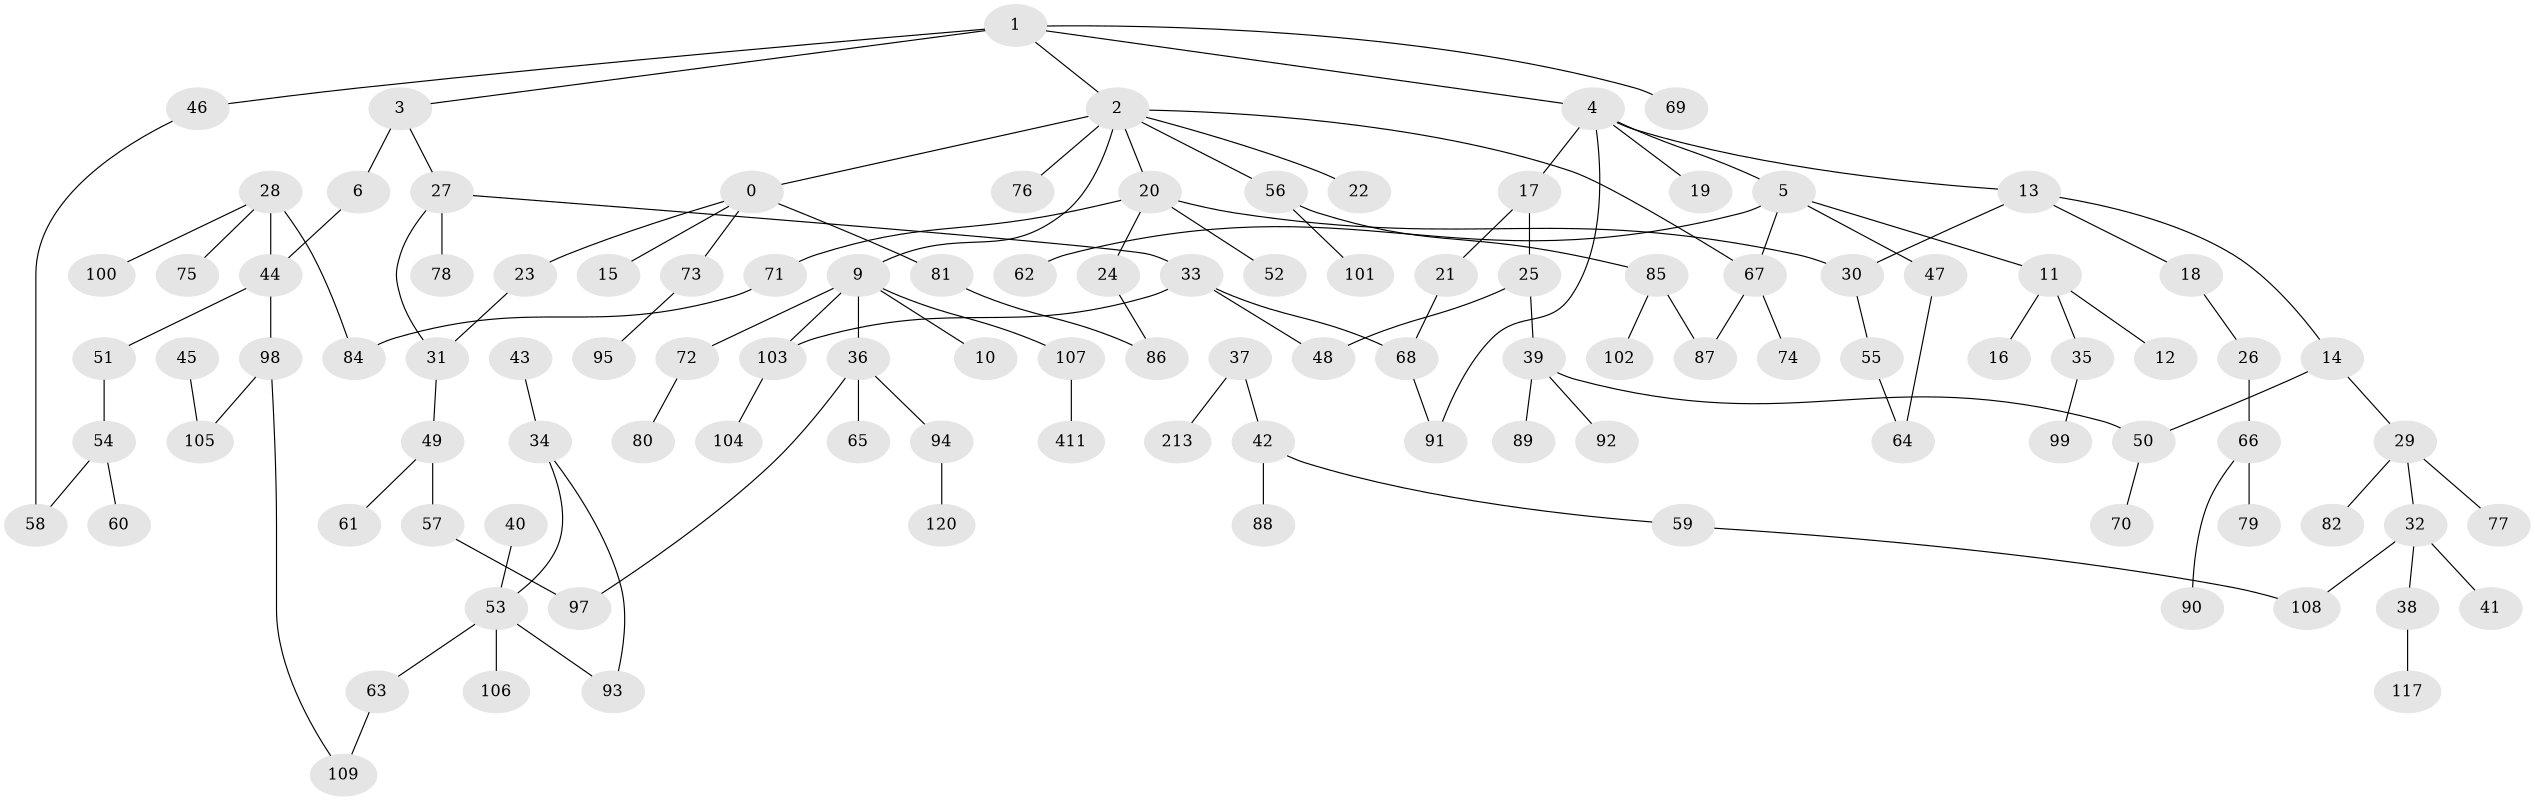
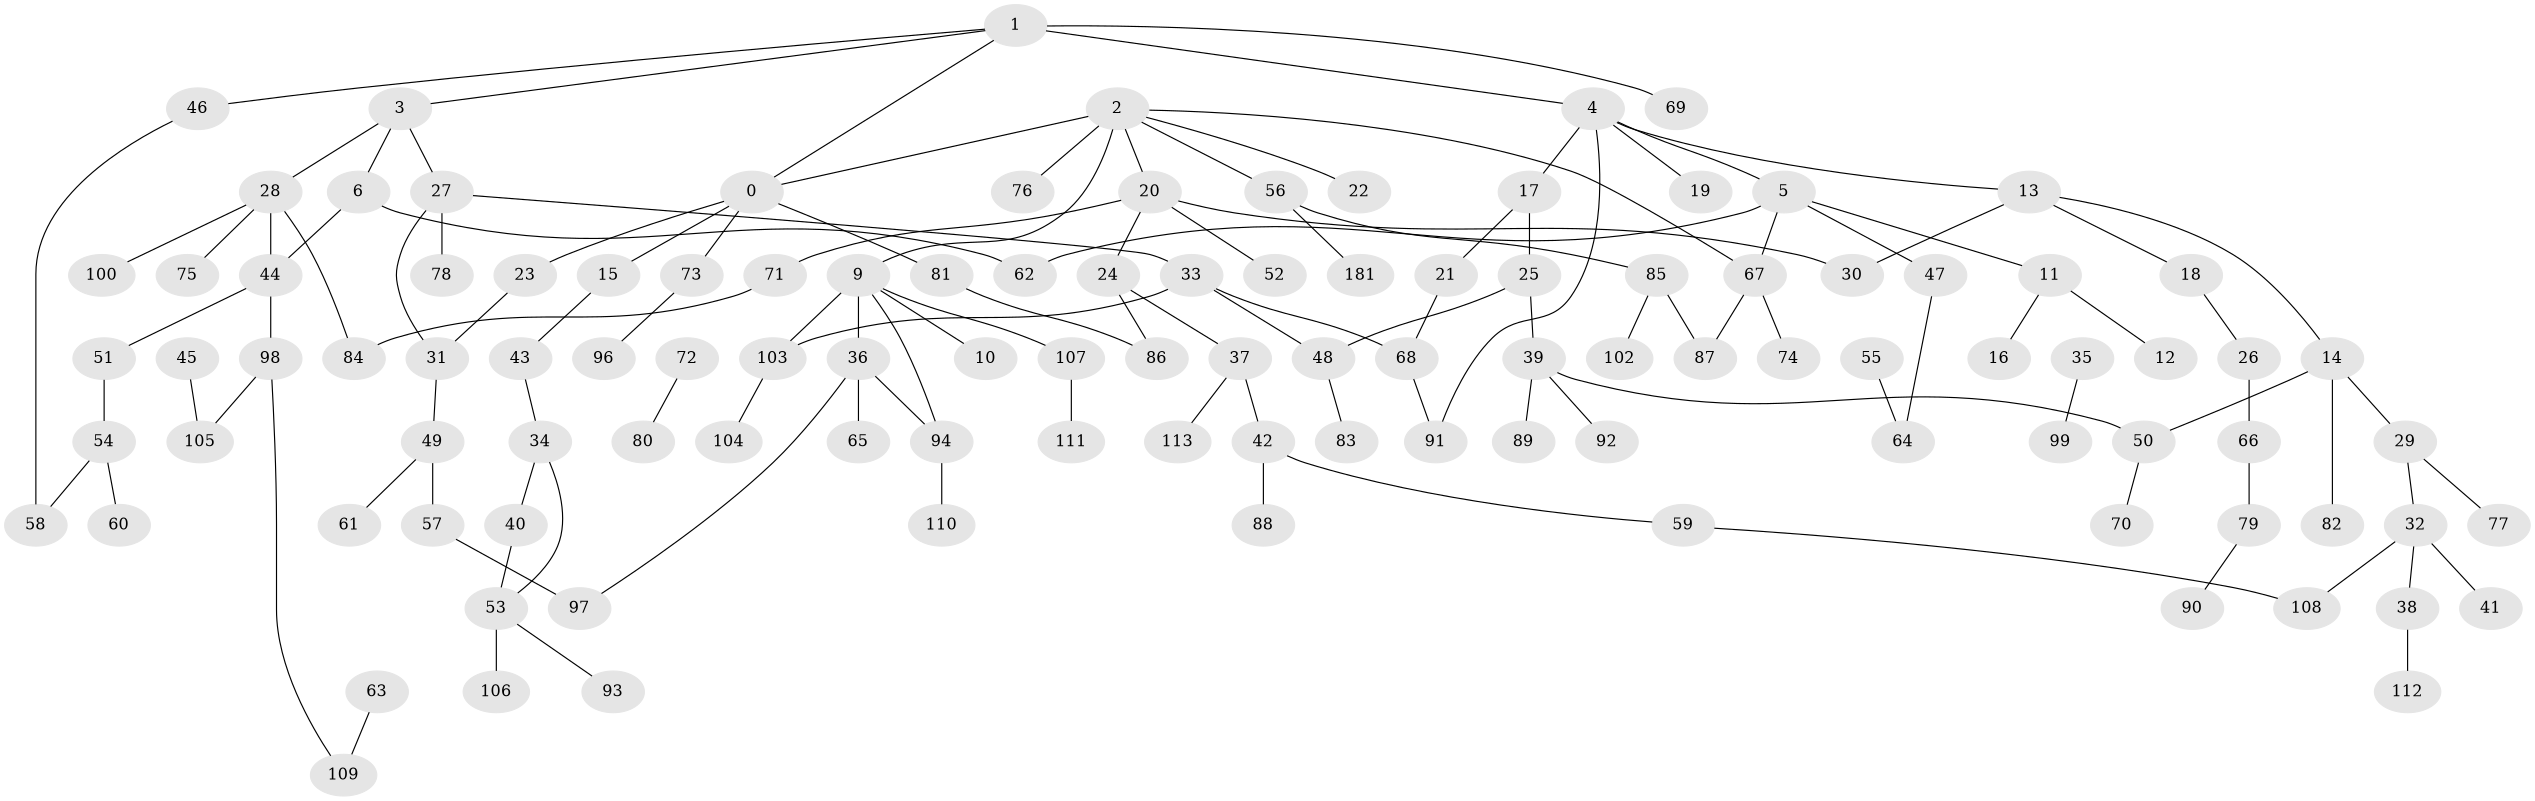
edge "1" -- "2": now "1" -- "0"
edge "3" -- "28": added
edge "6" -- "62": added
node "101": label "101" -> "181"
edge "15" -- "43": added
edge "9" -- "72": now "9" -- "94"
edge "24" -- "37": added
edge "30" -- "55": removed
edge "11" -- "35": removed
node "95": label "95" -> "96"
node "411": label "411" -> "111"
node "213": label "213" -> "113"
node "83": added
edge "29" -- "82": now "14" -- "82"
edge "66" -- "90": now "79" -- "90"
node "120": label "120" -> "110"
edge "34" -- "93": now "34" -- "40"
edge "53" -- "63": removed
node "117": label "117" -> "112"
